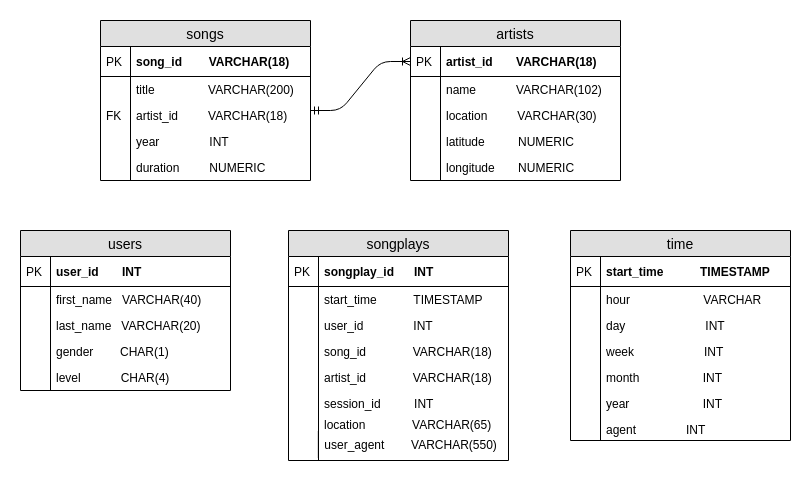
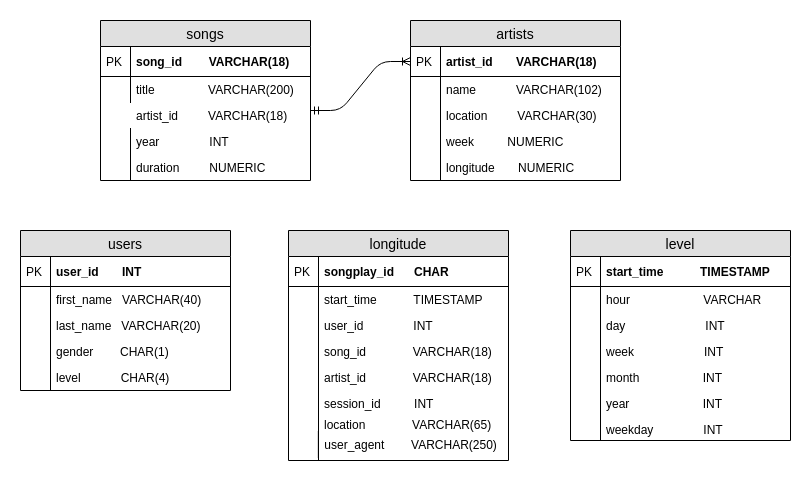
node "FK": removed
node "latitude NUMERIC": label "latitude NUMERIC" -> "week NUMERIC"
node "songplays": label "songplays" -> "longitude"
node "time": label "time" -> "level"
node "songplay_id INT": label "songplay_id INT" -> "songplay_id CHAR"
node "agent INT": label "agent INT" -> "weekday INT"
node "user_agent VARCHAR(550)": label "user_agent VARCHAR(550)" -> "user_agent VARCHAR(250)"
